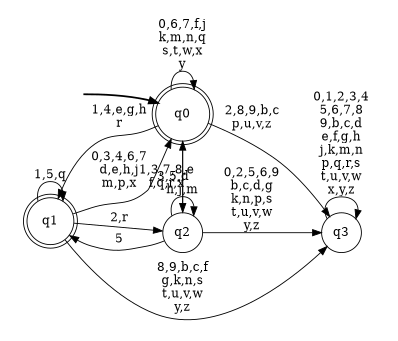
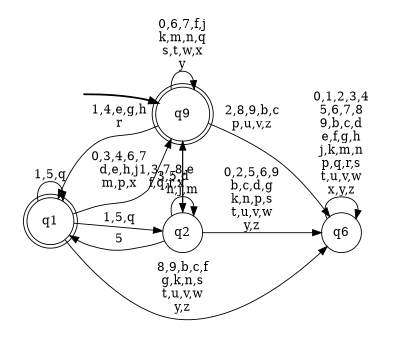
node "q0": label "q0" -> "q9"
edge "q1" -> "q2": label "2,r" -> "1,5,q"
node "q3": label "q3" -> "q6"
